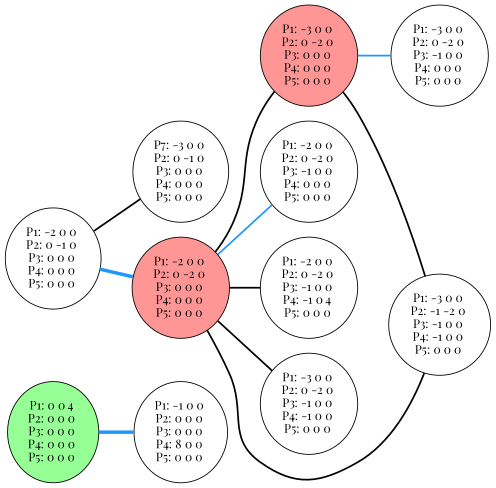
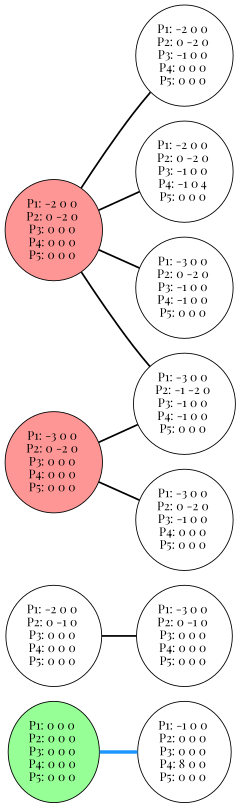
edge "P1: -3 0 0 P2: 0 -2 0 P3: 0 0 0 P4: 0 0 0 P5: 0 0 0" -- "P1: -3 0 0 P2: 0 -2 0 P3: -1 0 0 P4: 0 0 0 P5: 0 0 0": color #1e96ff -> black
node "P7: -3 0 0 P2: 0 -1 0 P3: 0 0 0 P4: 0 0 0 P5: 0 0 0": label "P7: -3 0 0 P2: 0 -1 0 P3: 0 0 0 P4: 0 0 0 P5: 0 0 0" -> "P1: -3 0 0 P2: 0 -1 0 P3: 0 0 0 P4: 0 0 0 P5: 0 0 0"
edge "P1: -3 0 0 P2: 0 -2 0 P3: 0 0 0 P4: 0 0 0 P5: 0 0 0" -- "P1: -2 0 0 P2: 0 -2 0 P3: 0 0 0 P4: 0 0 0 P5: 0 0 0": removed
edge "P1: -2 0 0 P2: 0 -2 0 P3: -1 0 0 P4: 0 0 0 P5: 0 0 0" -- "P1: -2 0 0 P2: 0 -2 0 P3: 0 0 0 P4: 0 0 0 P5: 0 0 0": color #1e96ff -> black
edge "P1: -2 0 0 P2: 0 -1 0 P3: 0 0 0 P4: 0 0 0 P5: 0 0 0" -- "P1: -2 0 0 P2: 0 -2 0 P3: 0 0 0 P4: 0 0 0 P5: 0 0 0": removed
node "P1: 0 0 4 P2: 0 0 0 P3: 0 0 0 P4: 0 0 0 P5: 0 0 0": label "P1: 0 0 4 P2: 0 0 0 P3: 0 0 0 P4: 0 0 0 P5: 0 0 0" -> "P1: 0 0 0 P2: 0 0 0 P3: 0 0 0 P4: 0 0 0 P5: 0 0 0"
